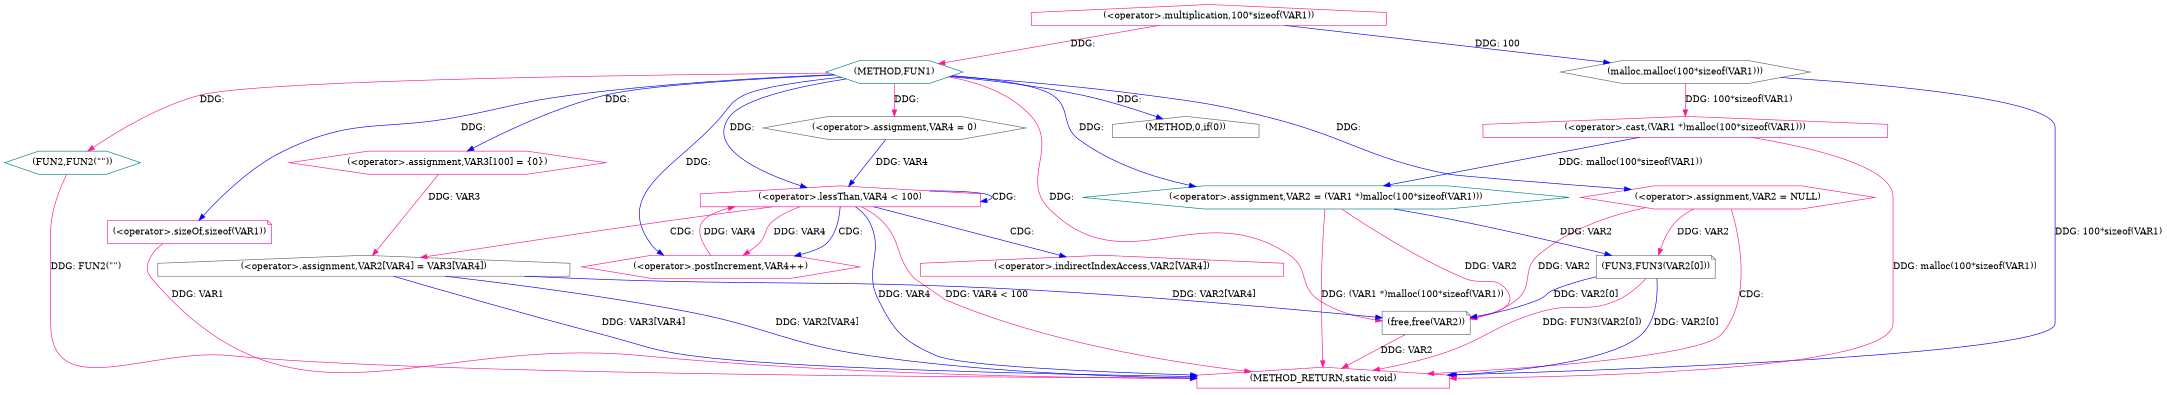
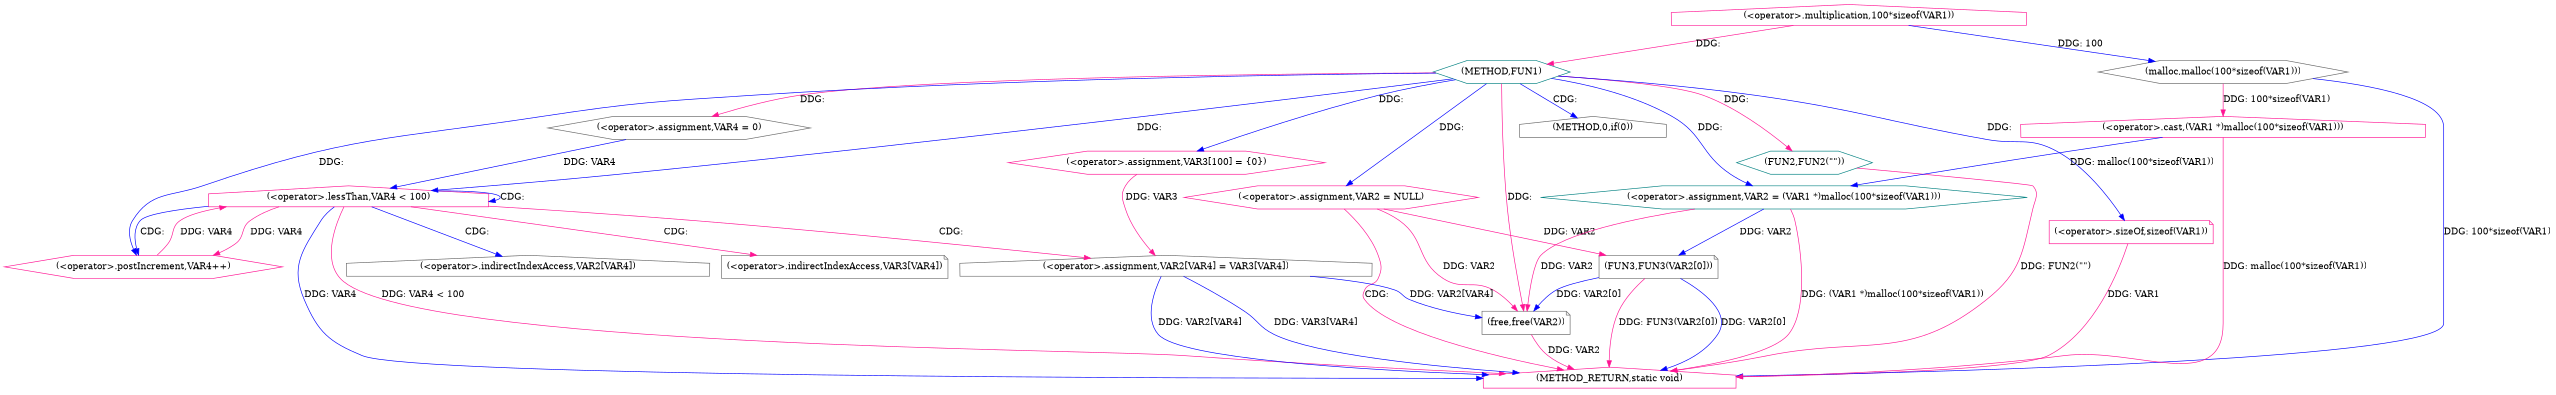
edge "(METHOD,FUN1)" -> "(METHOD,0,if(0))": label "DDG: " -> "CDG: "
node "(<operator>.indirectIndexAccess,VAR3[VAR4])": added
node "(<operator>.indirectIndexAccess,VAR2[VAR4])": color deeppink -> gray40
